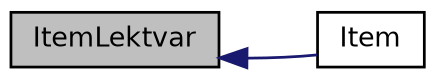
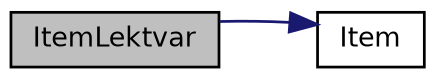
edge "Item" -> "ItemLektvar": reversed
